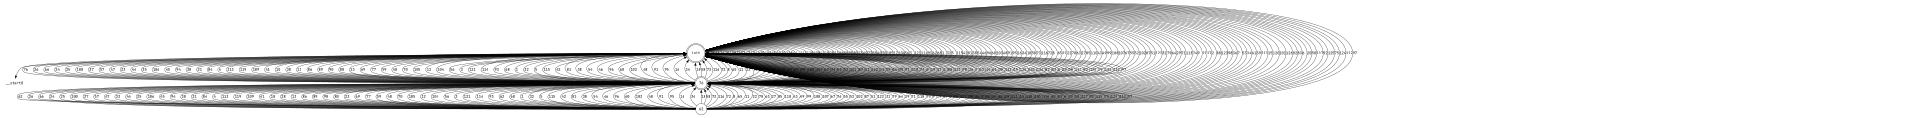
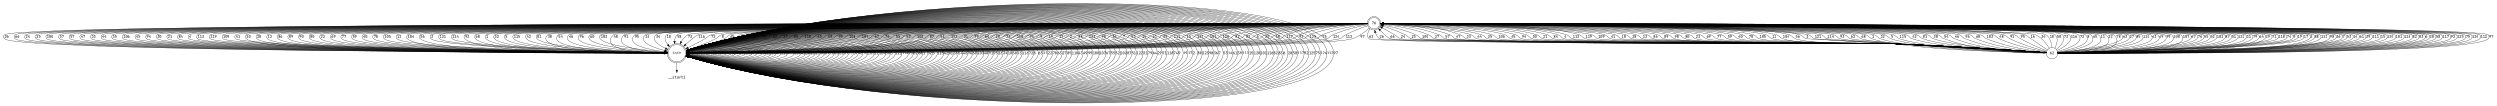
edge "init" -> "76": removed, label "76"
node "__start0": label "__start0" -> "__start1"
